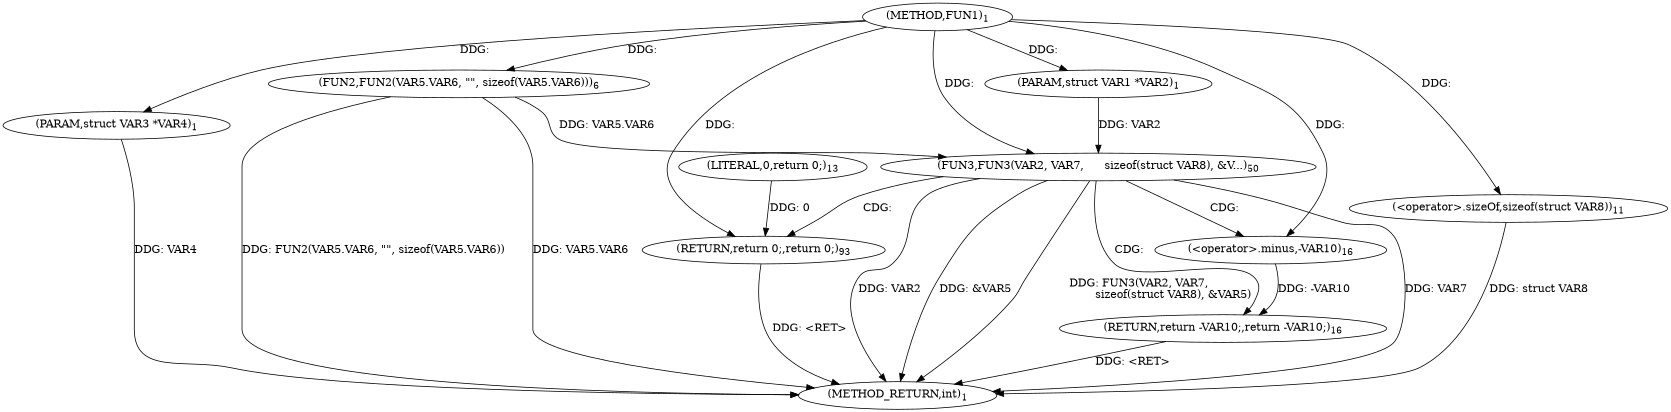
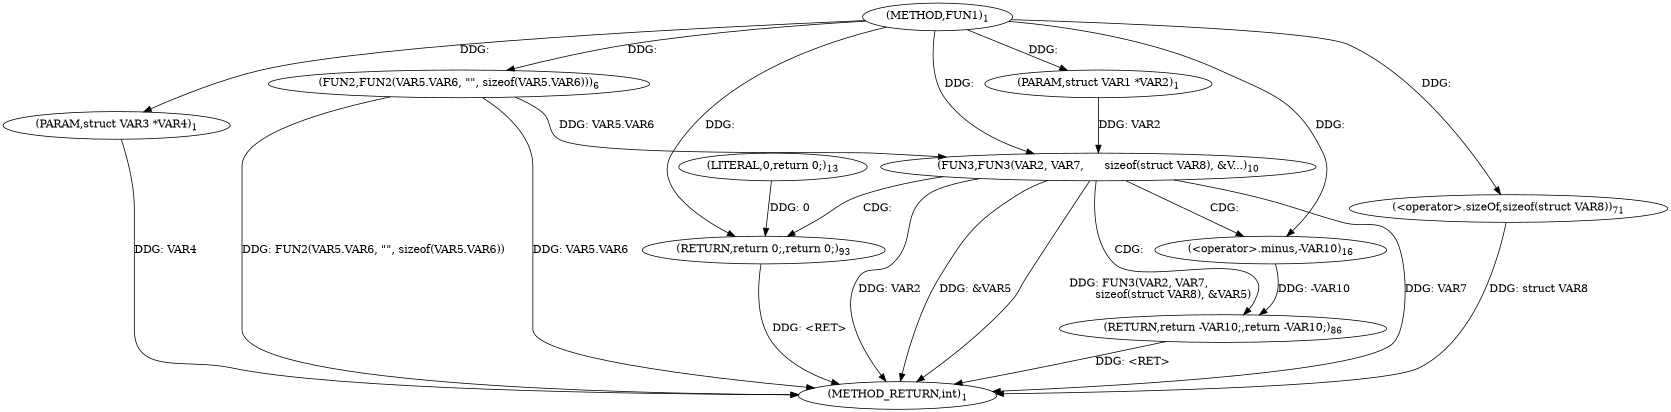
node "(FUN3,FUN3(VAR2, VAR7,      sizeof(struct VAR8), &V...)": text "50" -> "10"
node "(<operator>.sizeOf,sizeof(struct VAR8))": text "11" -> "71"
node "(RETURN,return -VAR10;,return -VAR10;)": text "16" -> "86"
